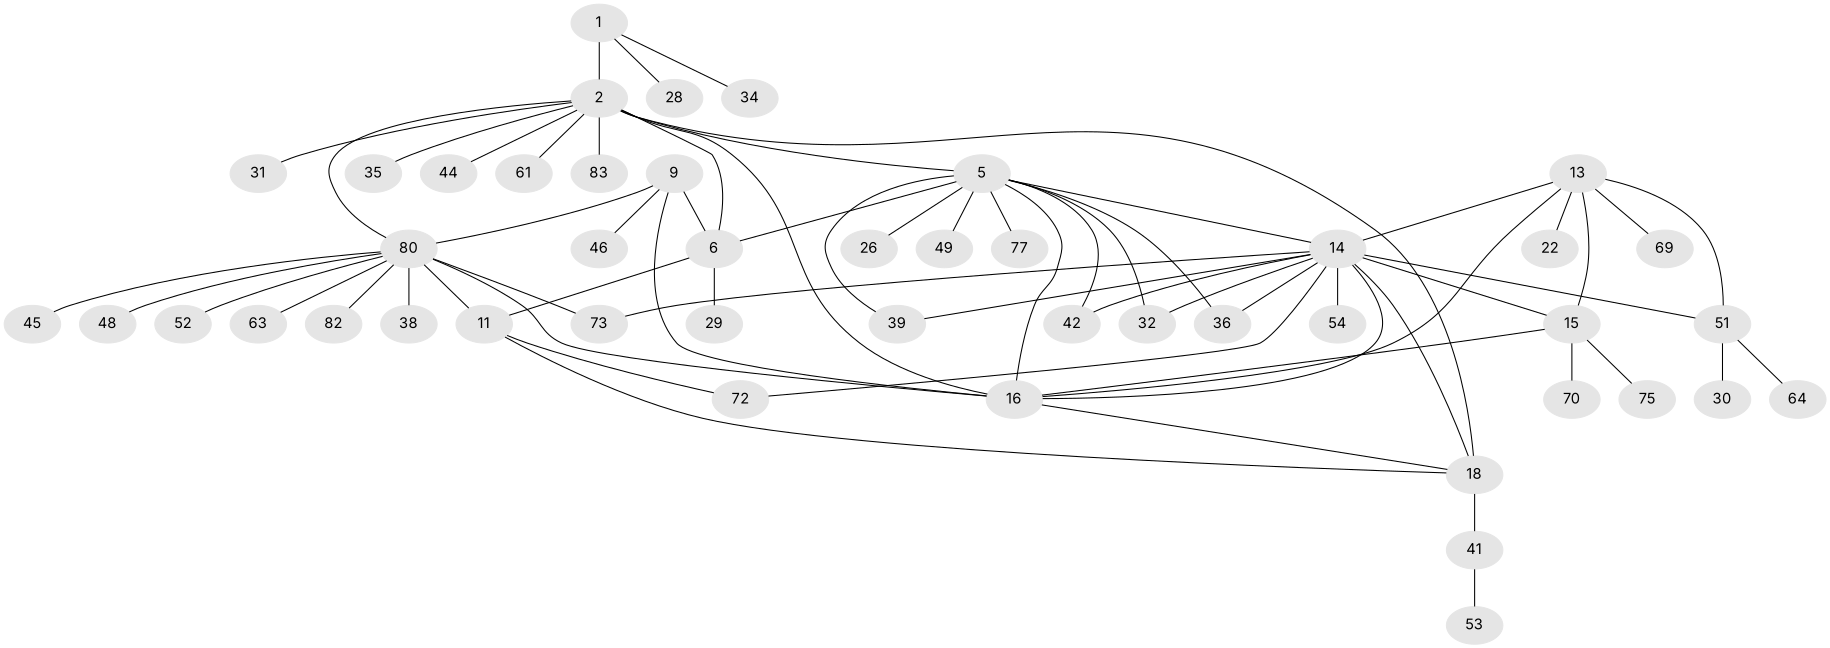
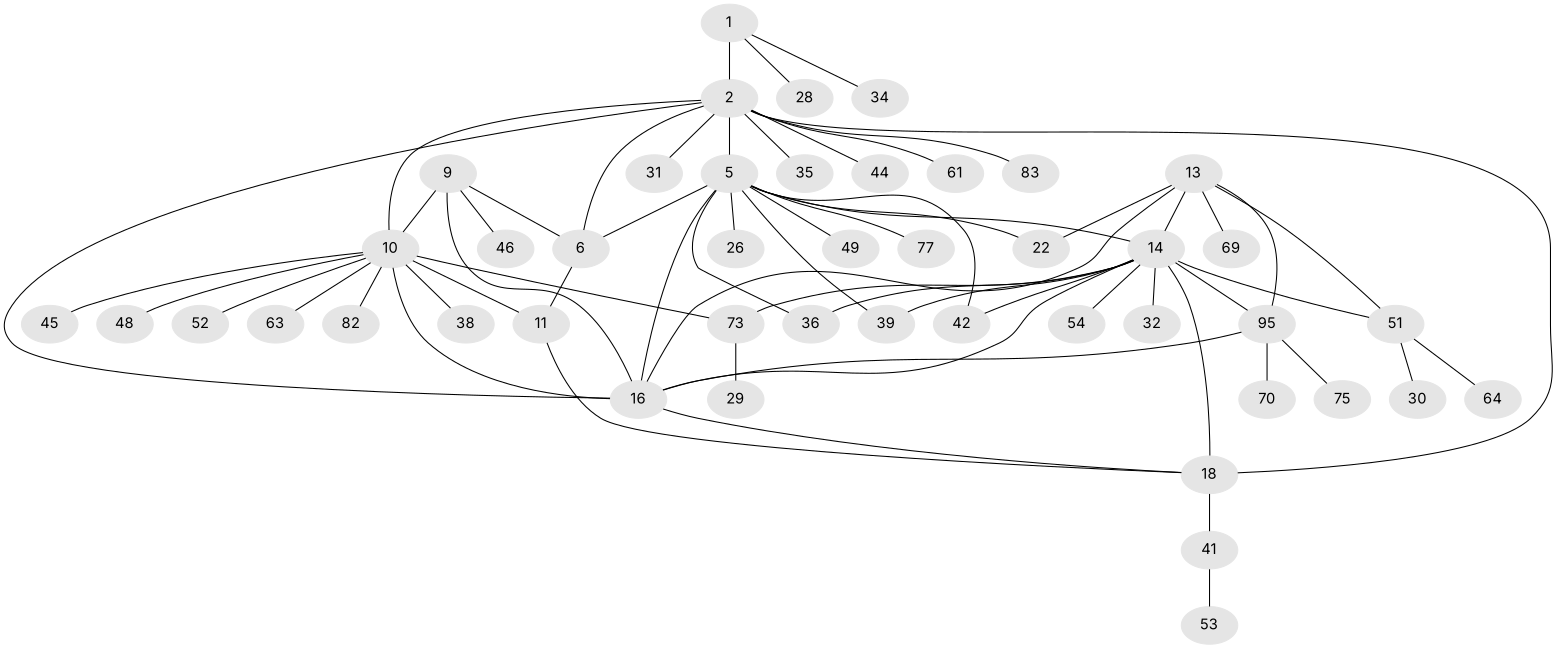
edge "5" -- "32": now "5" -- "22"
node "80": label "80" -> "10"
edge "6" -- "29": now "73" -- "29"
node "15": label "15" -> "95"
node "72": removed
